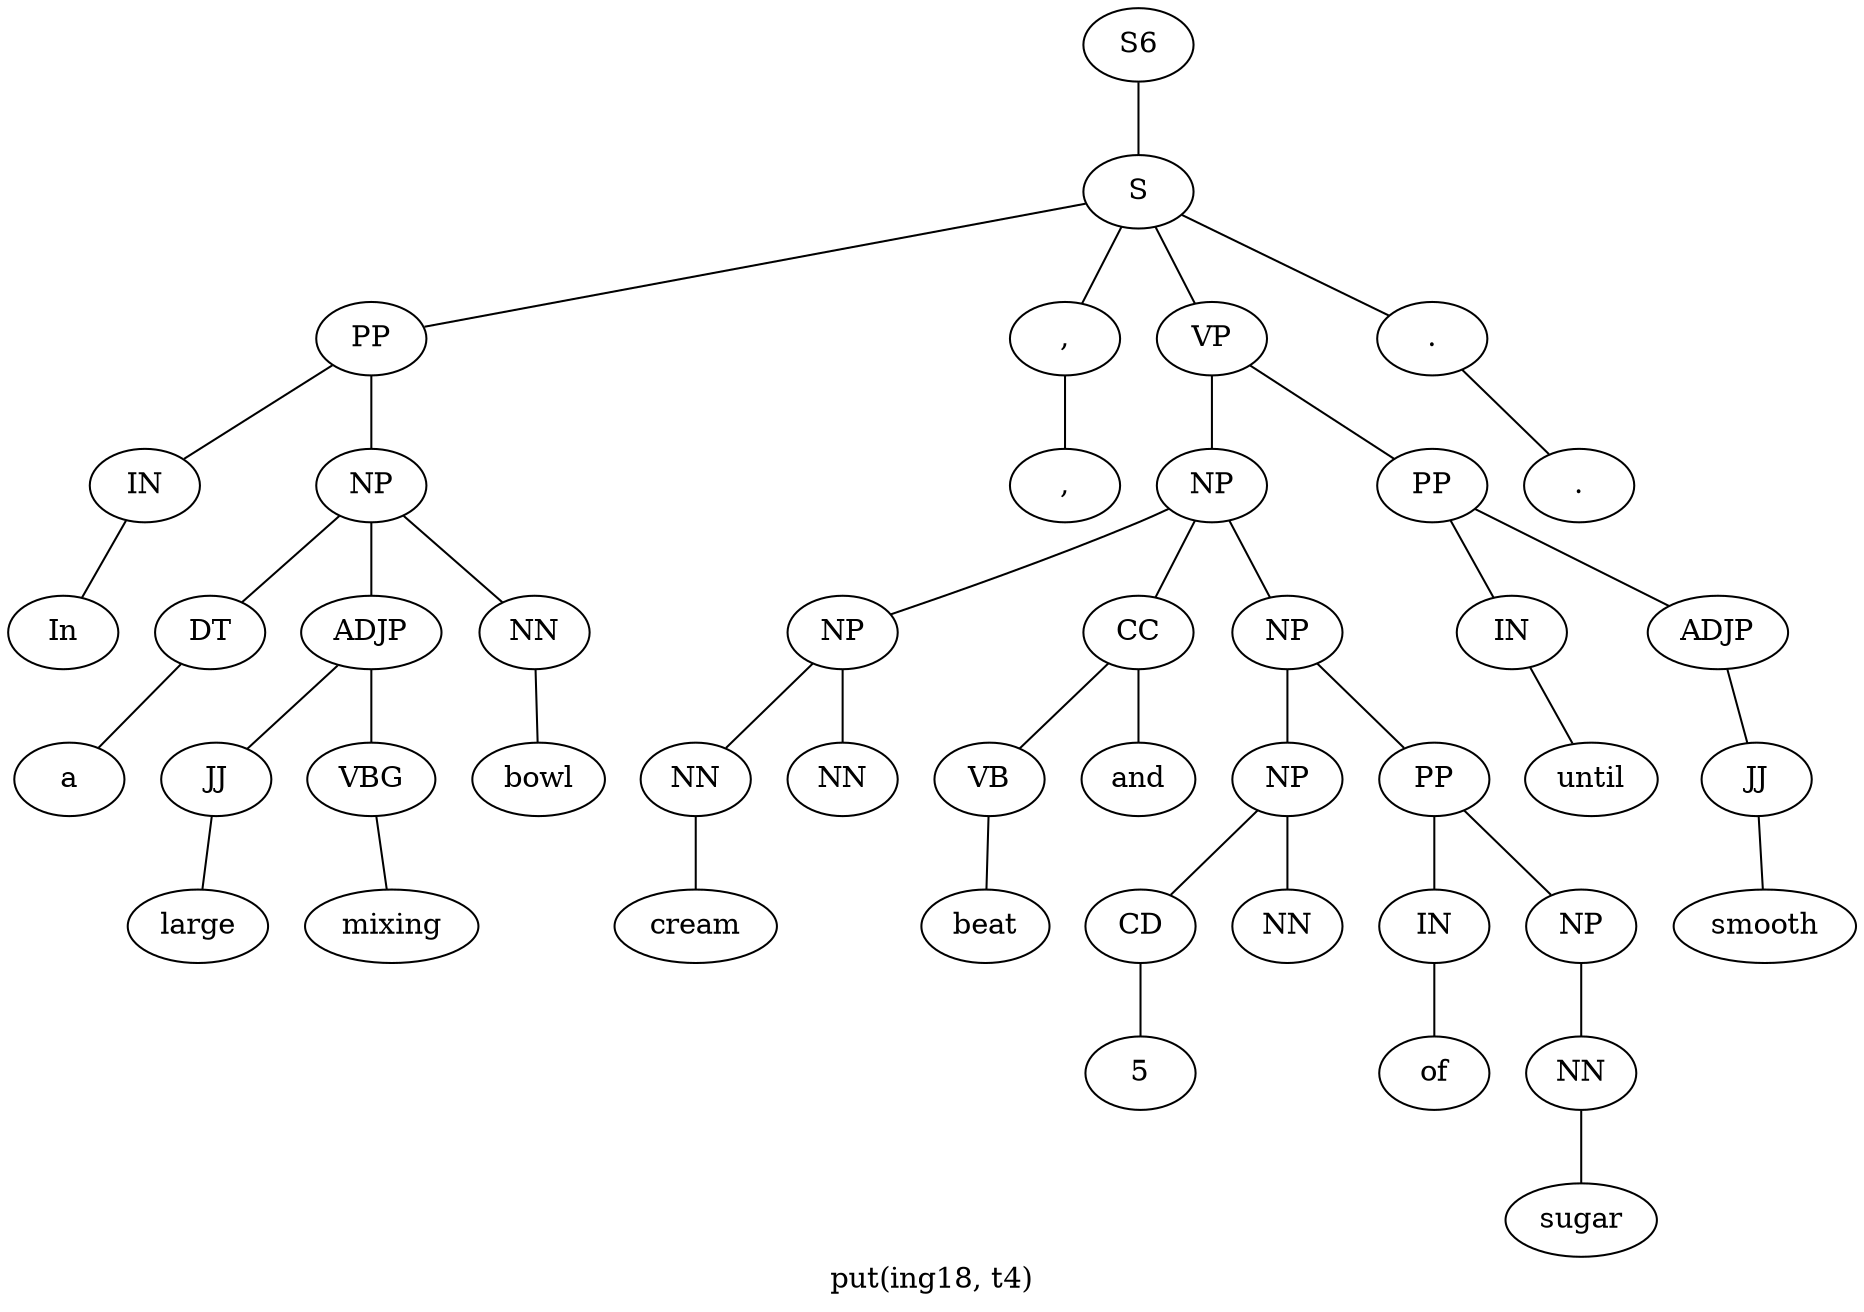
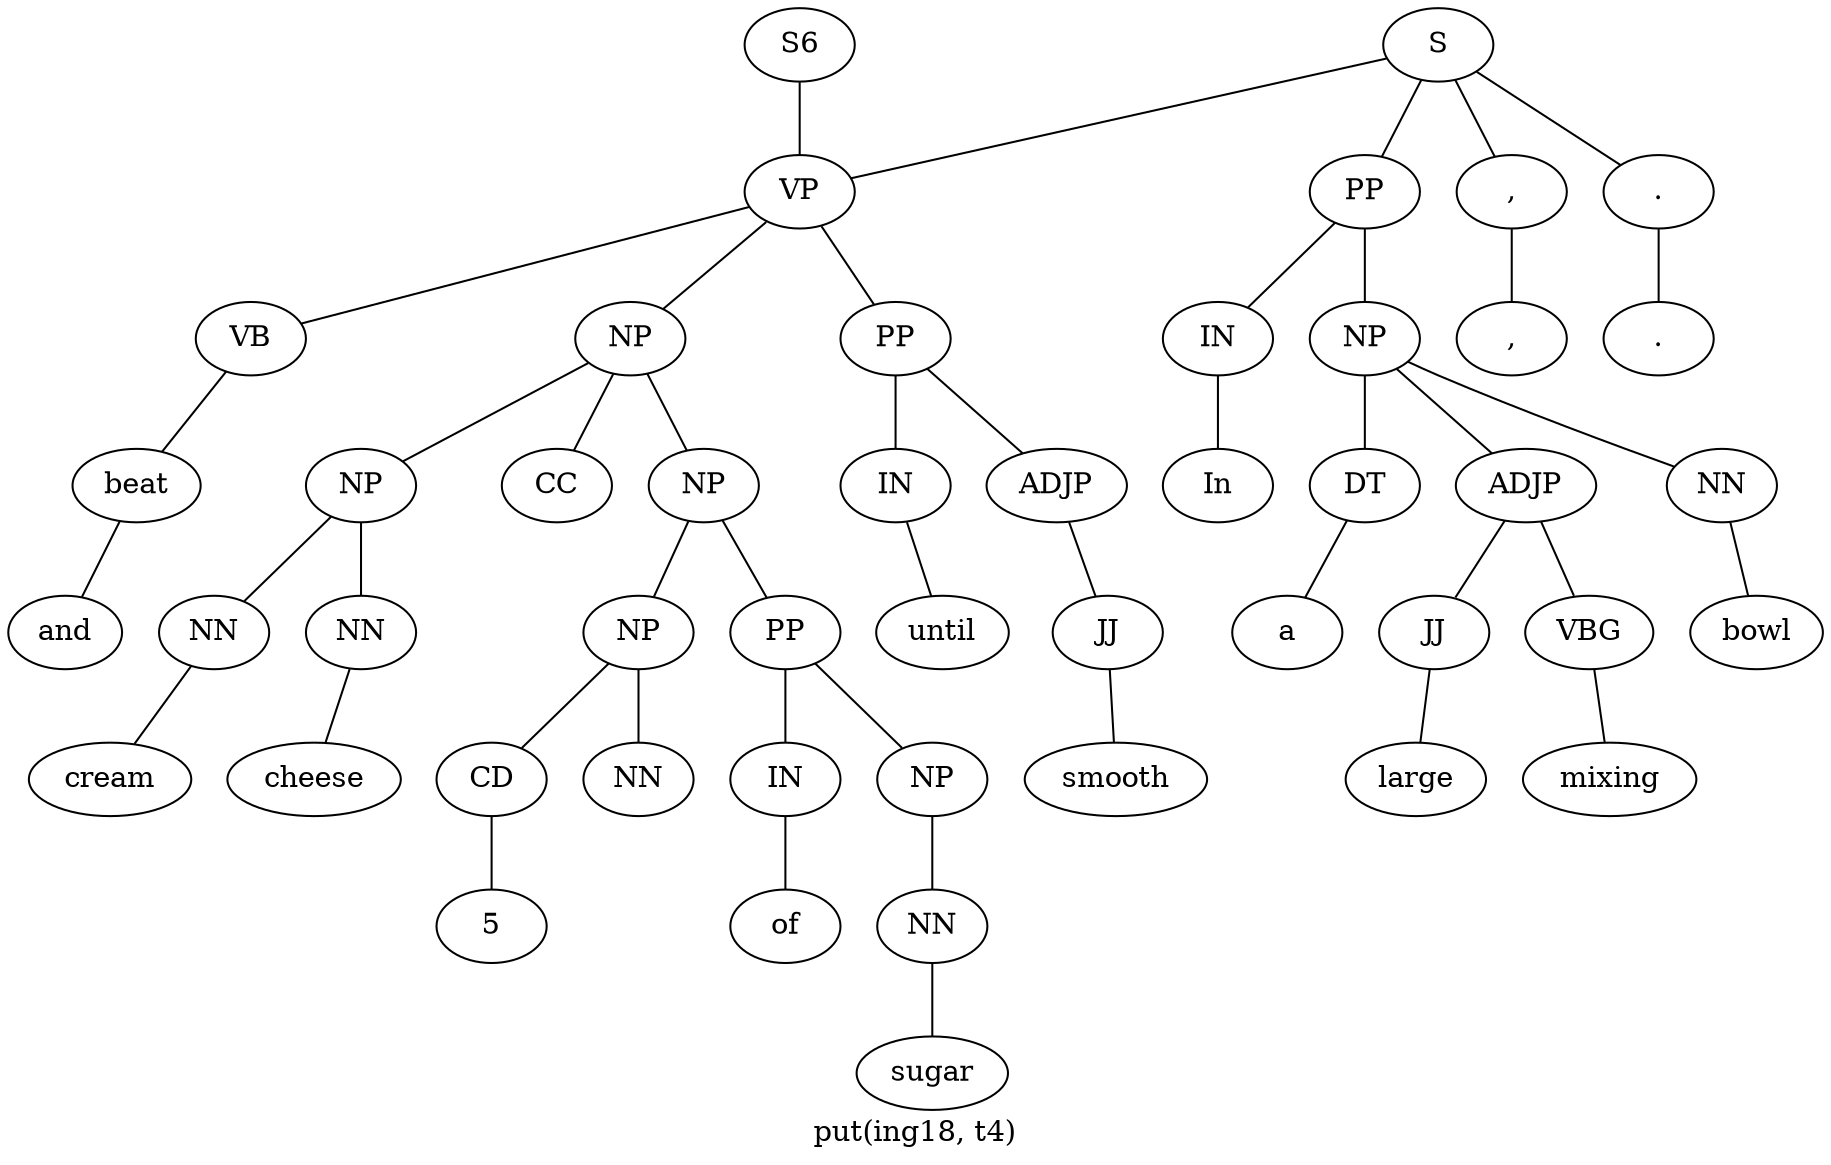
edge "S6" -- "S": now "S6" -- "VP"
edge "CC" -- "VB": now "VP" -- "VB"
edge "CC" -- "and": now "beat" -- "and"
node "cheese": added
